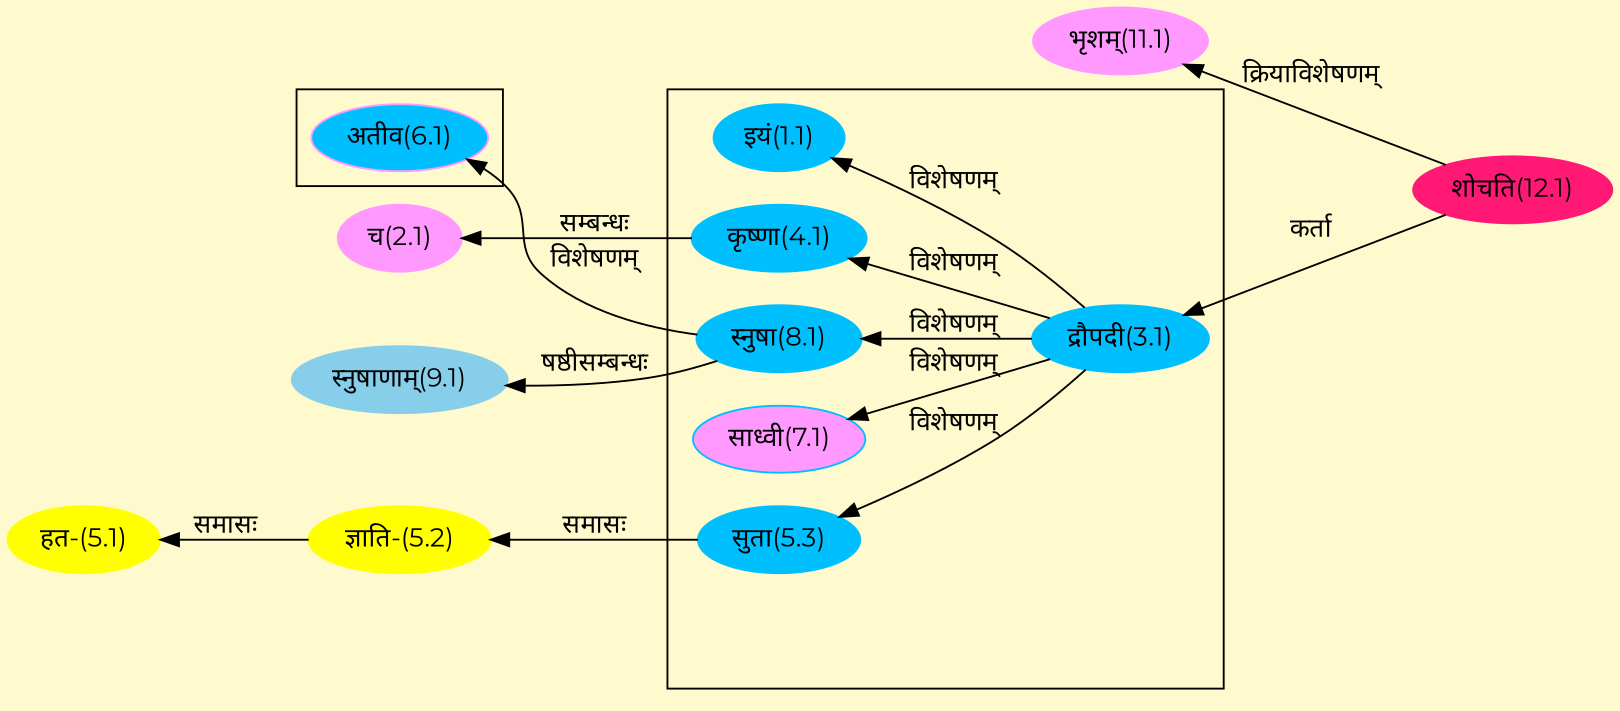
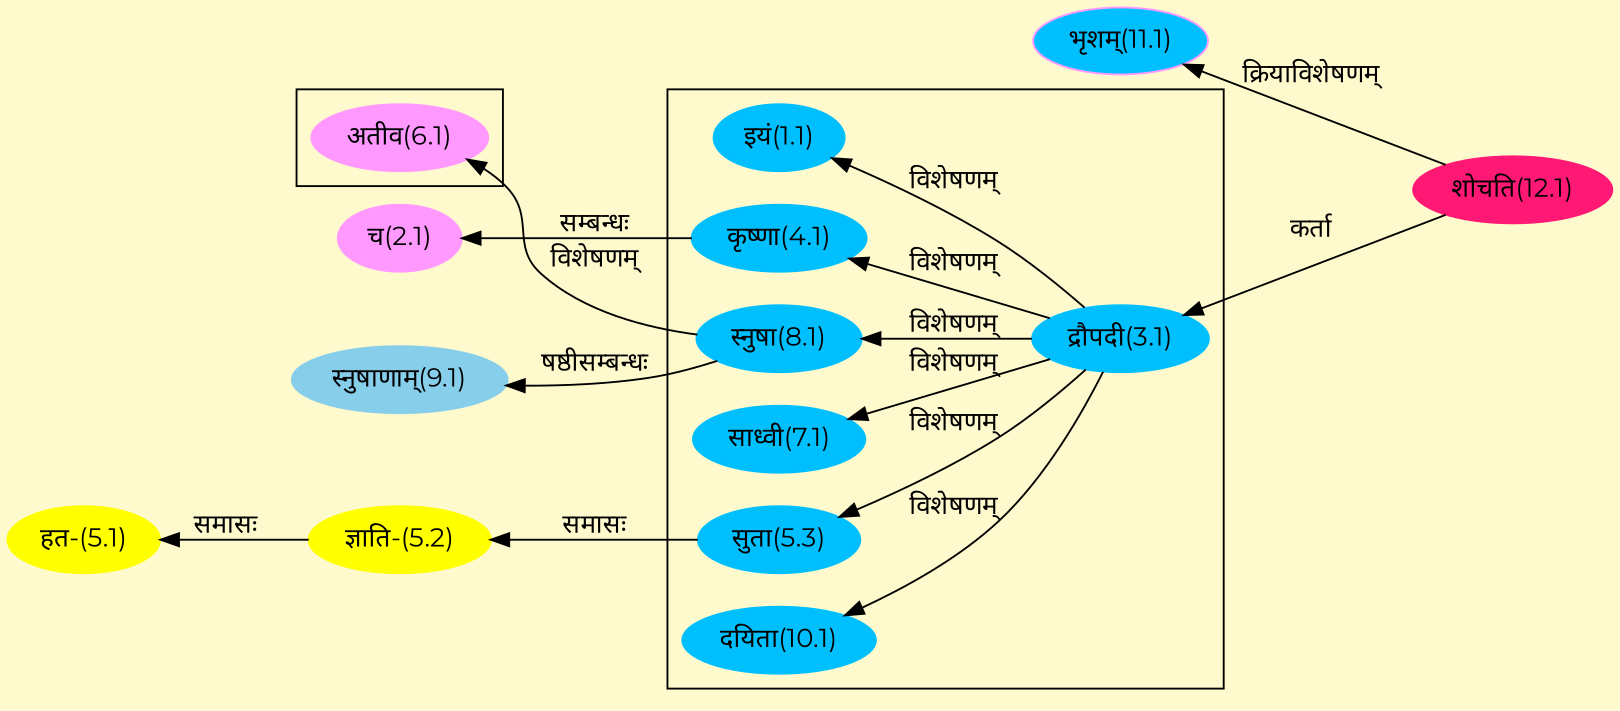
node "भृशम्(11.1)": fillcolor #ff99ff -> #00bfff
node "अतीव(6.1)": fillcolor #00bfff -> #ff99ff
node "साध्वी(7.1)": fillcolor #ff99ff -> #00bfff
node "दयिता(10.1)": added
